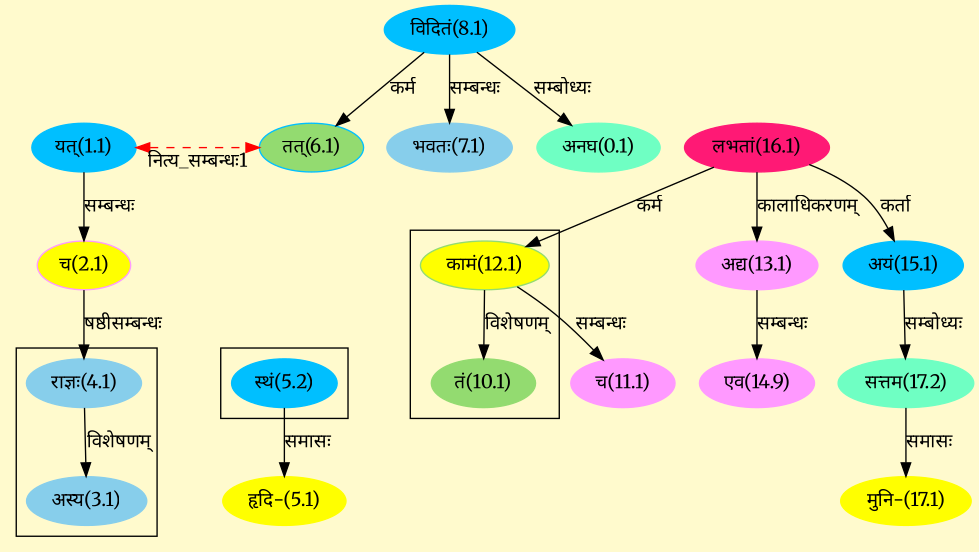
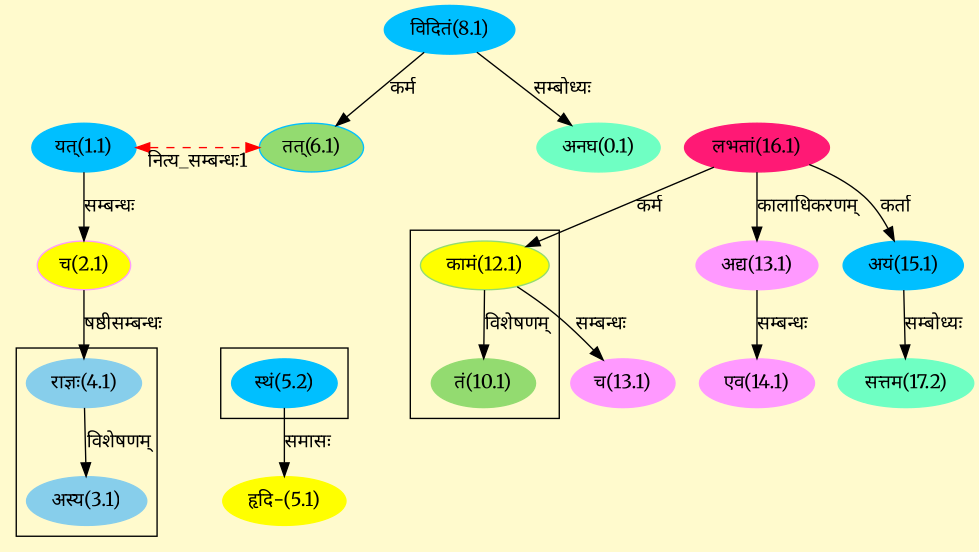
node "भवतः(7.1)": removed
node "च(11.1)": label "च(11.1)" -> "च(13.1)"
node "एव(14.9)": label "एव(14.9)" -> "एव(14.1)"
node "मुनि-(17.1)": removed
